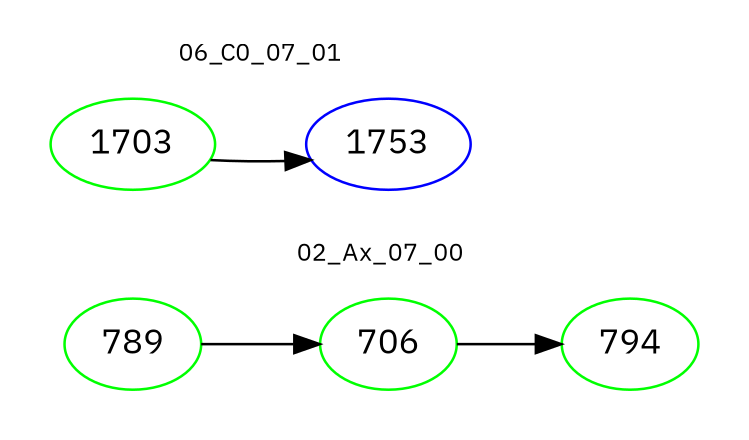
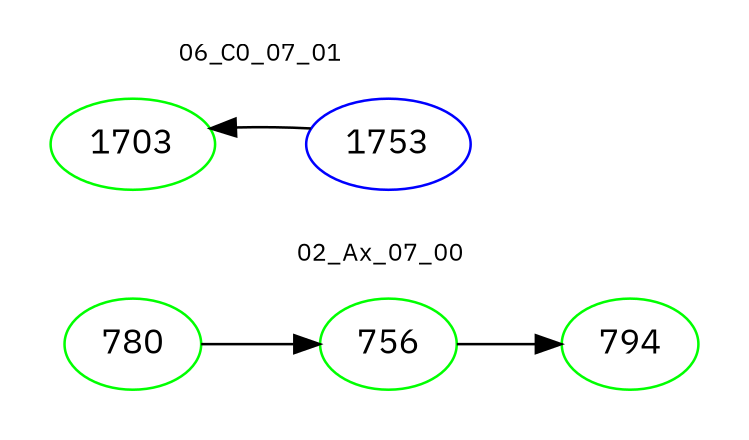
edge "1703" -> "1753": reversed
node "789": label "789" -> "780"
node "706": label "706" -> "756"
